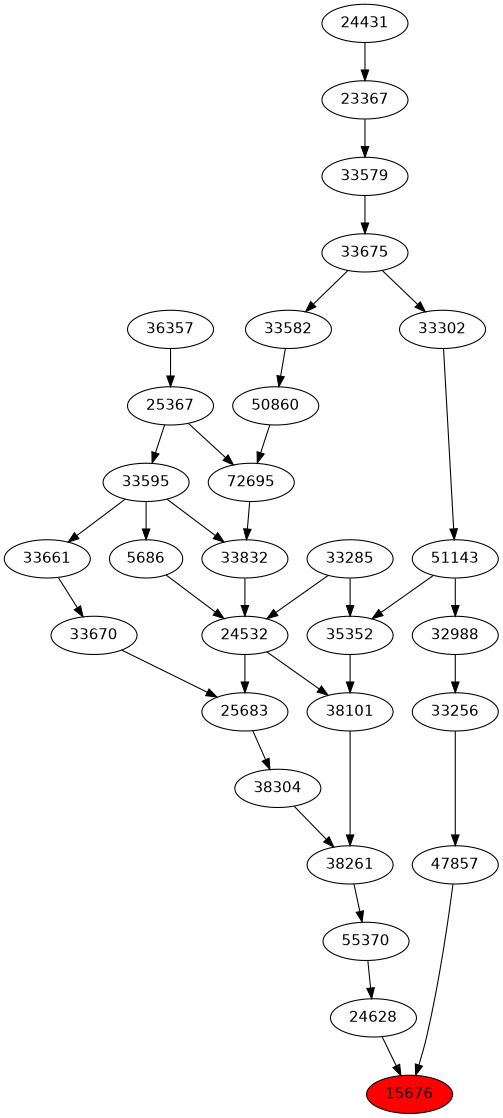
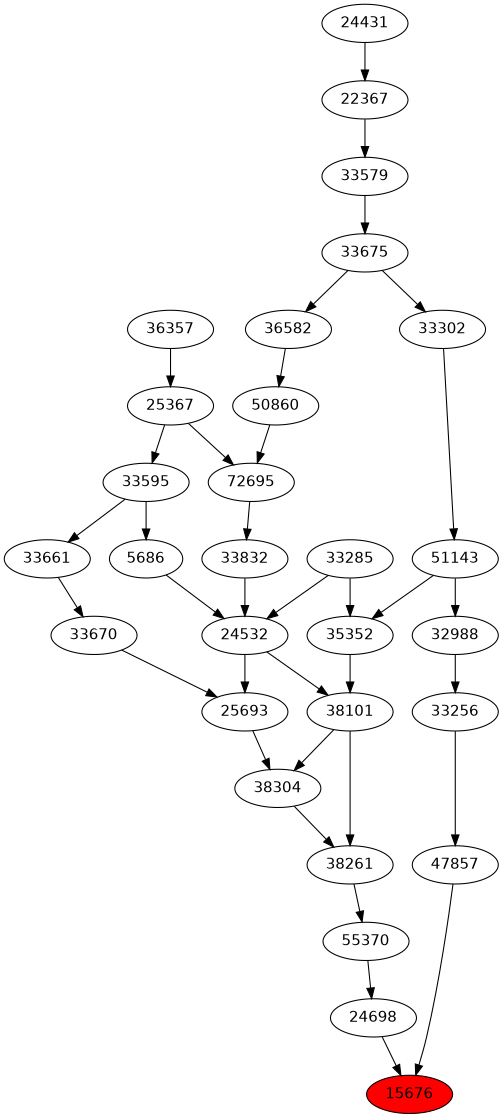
node "23367": label "23367" -> "22367"
node "33582": label "33582" -> "36582"
edge "33595" -> "33832": removed
node "25683": label "25683" -> "25693"
edge "38101" -> "38304": added
node "24628": label "24628" -> "24698"
